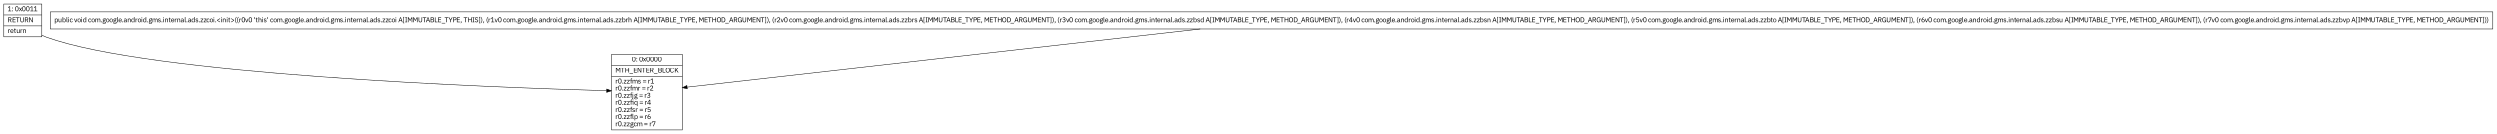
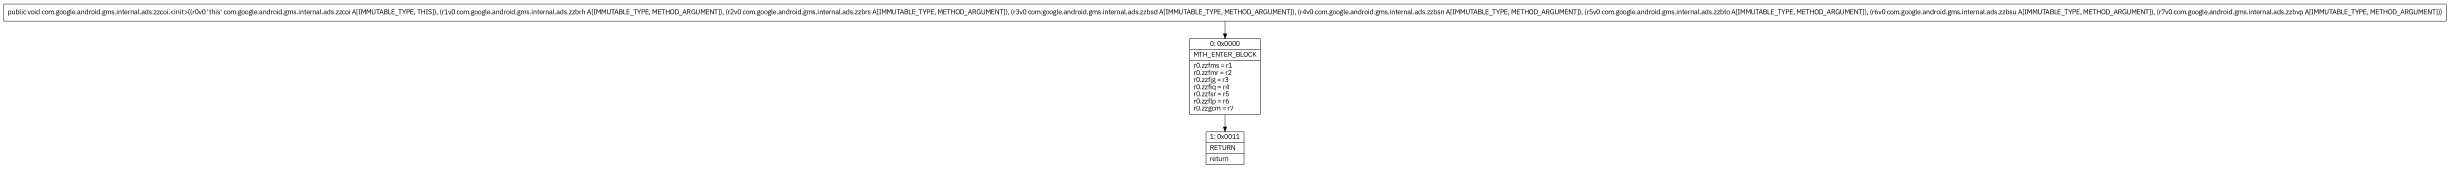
edge "1: 0x0011" -> "0: 0x0000": reversed
